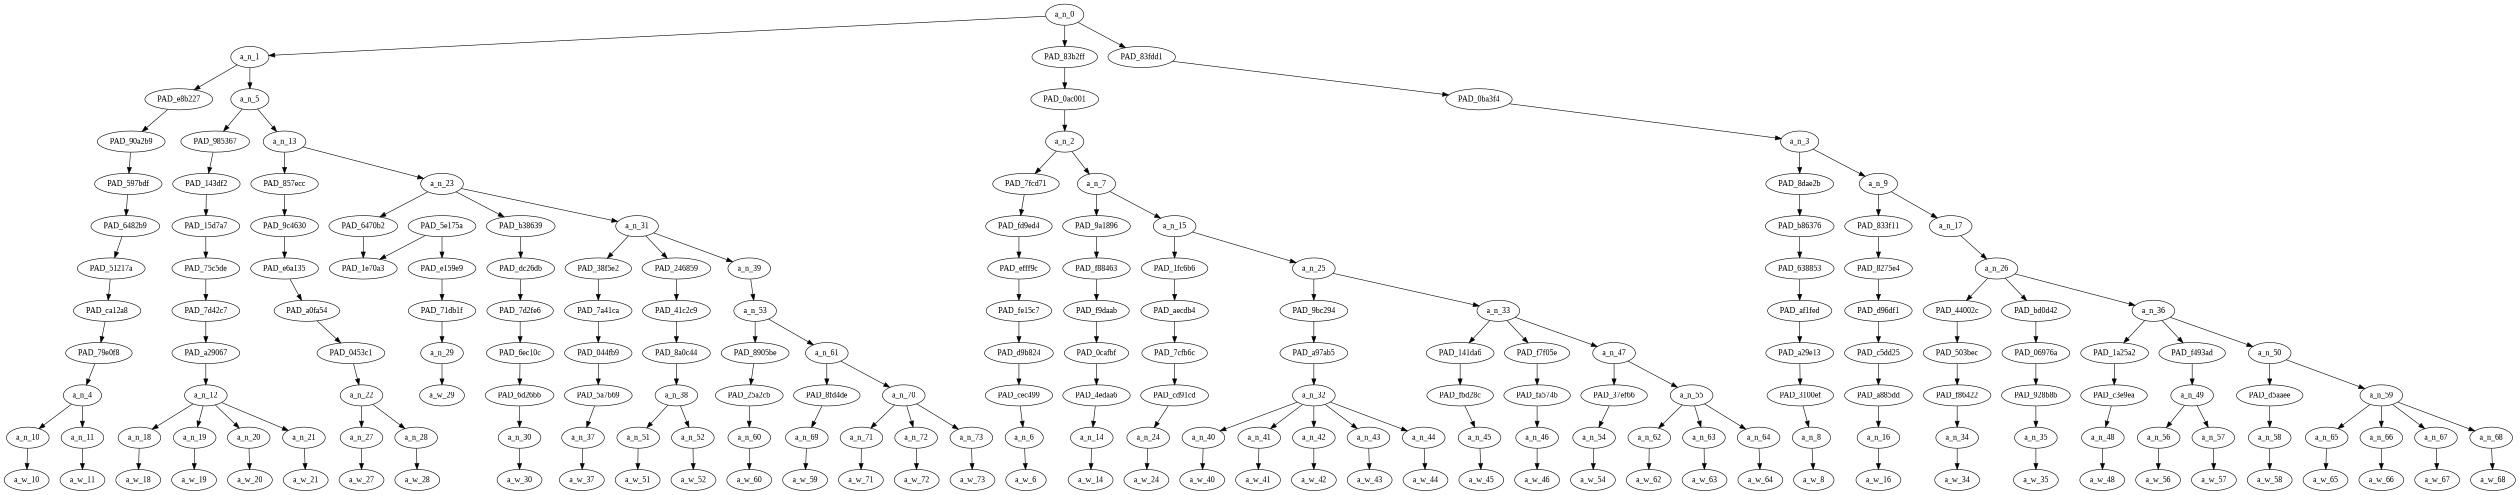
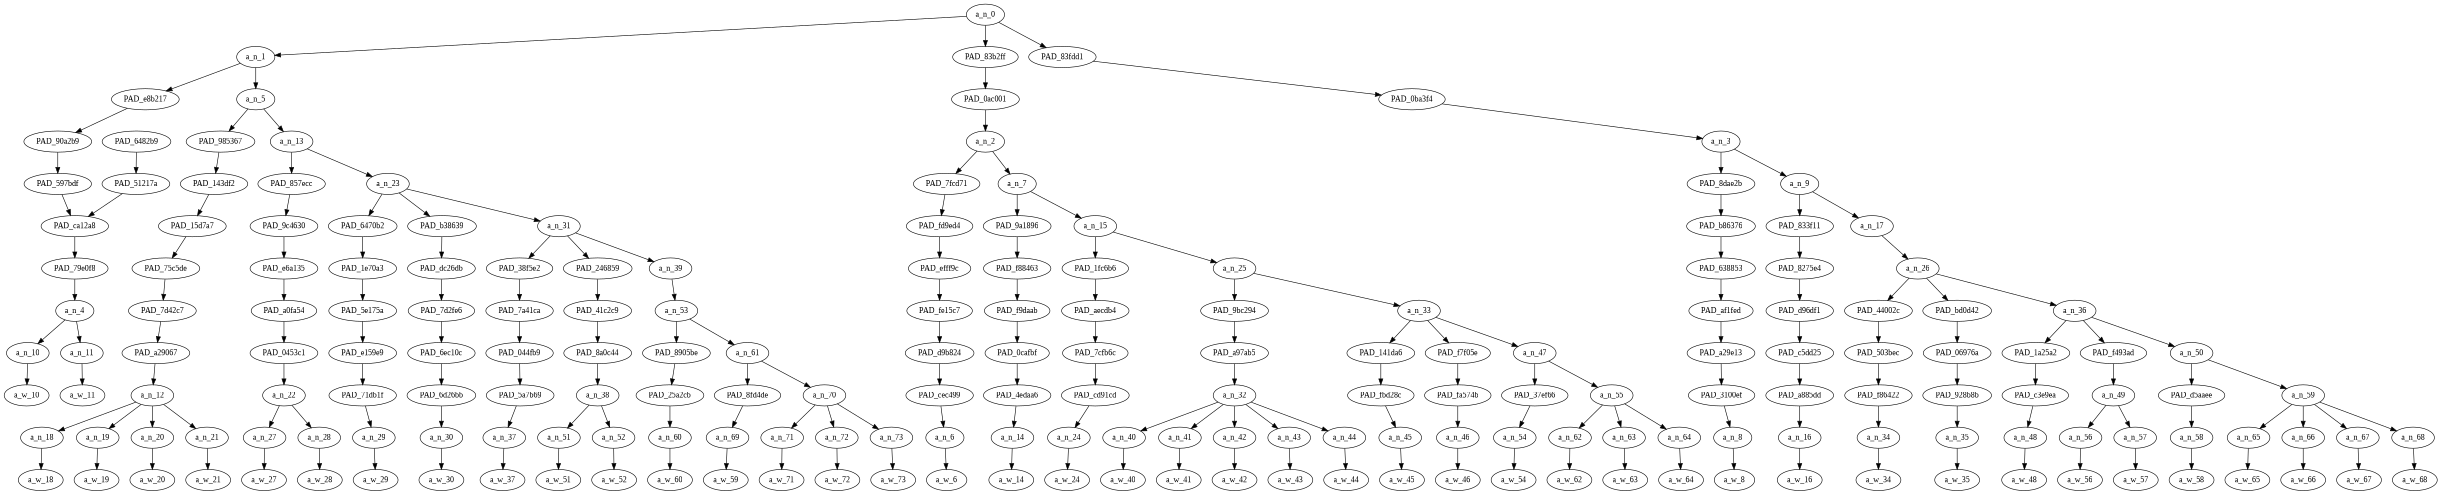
node "PAD_e8b227": label "PAD_e8b227" -> "PAD_e8b217"
edge "PAD_597bdf" -> "PAD_6482b9": now "PAD_597bdf" -> "PAD_ca12a8"
edge "PAD_5e175a" -> "PAD_1e70a3": reversed
